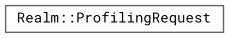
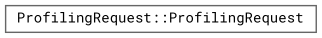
node "Realm::ProfilingRequest": label "Realm::ProfilingRequest" -> "ProfilingRequest::ProfilingRequest"
